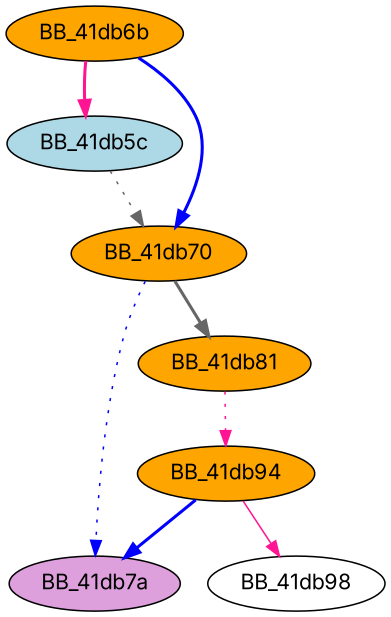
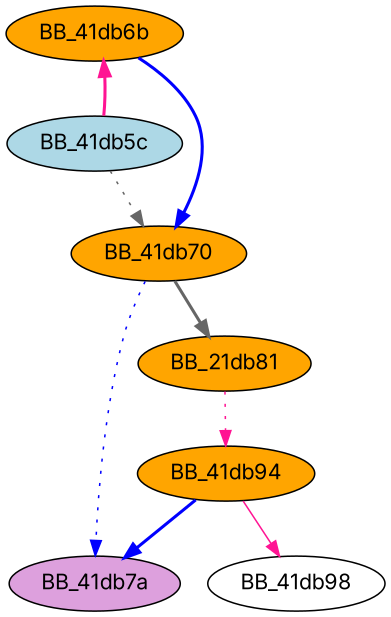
edge "BB_41db6b" -> "BB_41db5c": reversed
node "BB_41db81": label "BB_41db81" -> "BB_21db81"
